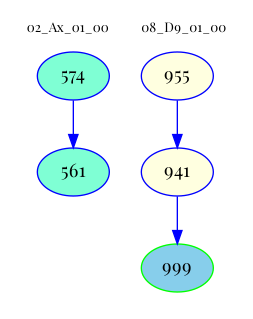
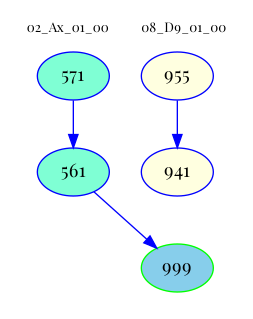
node "574": label "574" -> "571"
edge "941" -> "999": now "561" -> "999"
